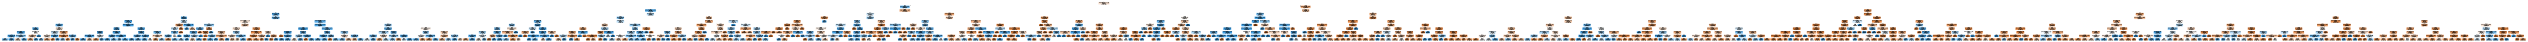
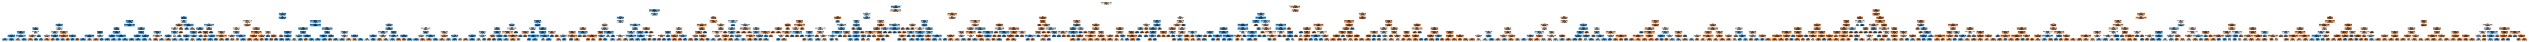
node "node #485 gini = 0.5 samples = 0.0% value = [0.5, 0.5]": removed
node "node #167 gini = 0.0 samples = 0.0% value = [1.0, 0.0]": fillcolor #c6e3f8 -> #e58139
node "node #750 gini = 0.0 samples = 0.0% value = [0.0, 1.0]": added
